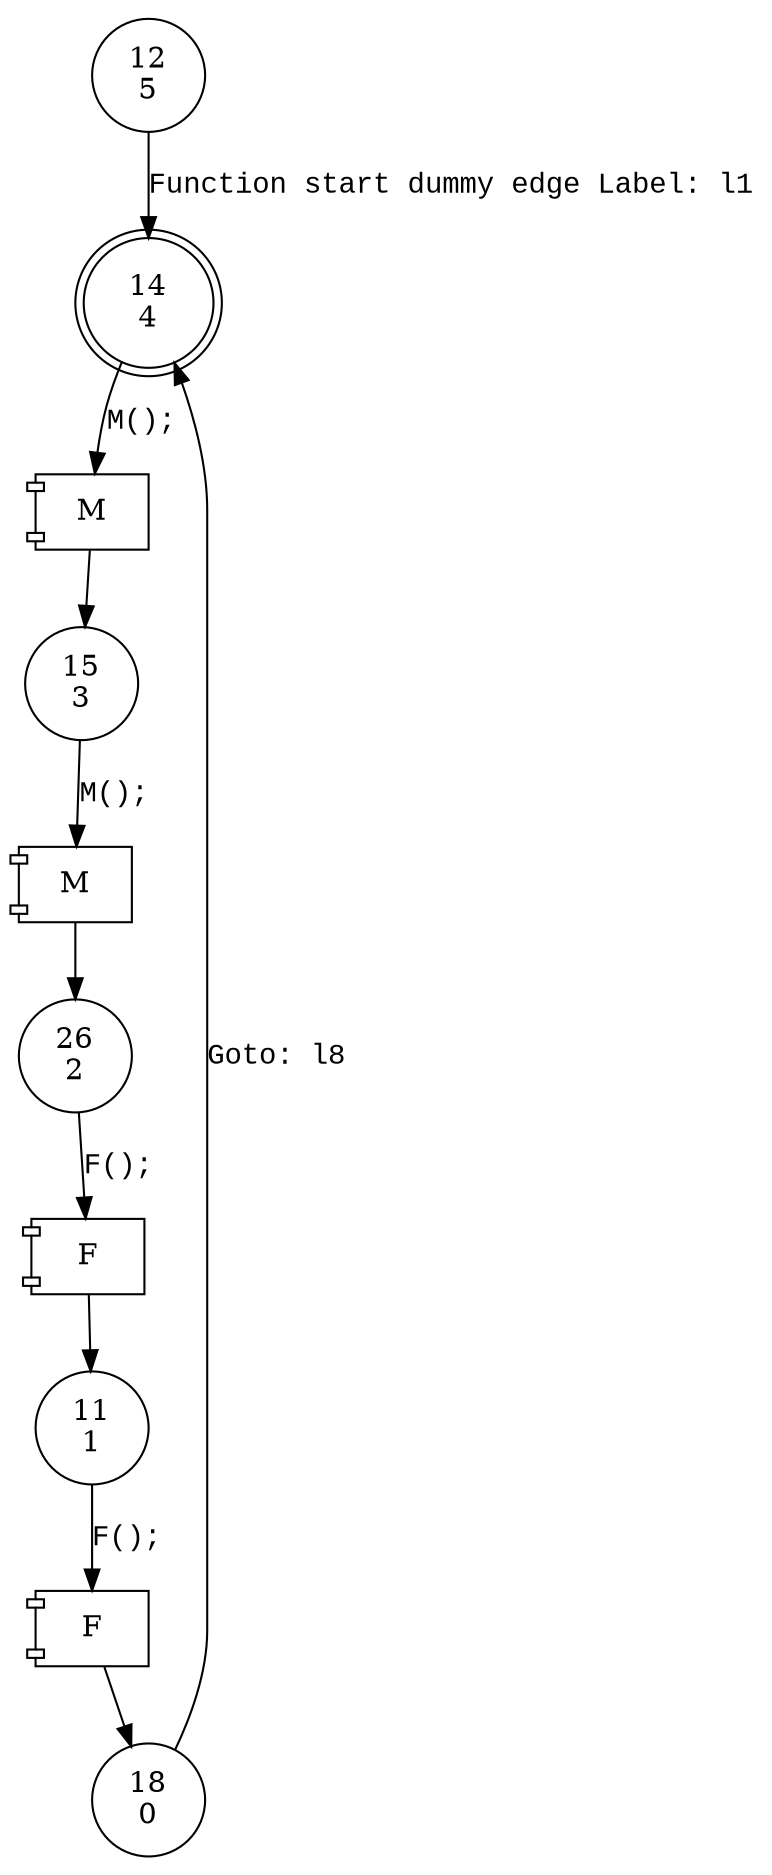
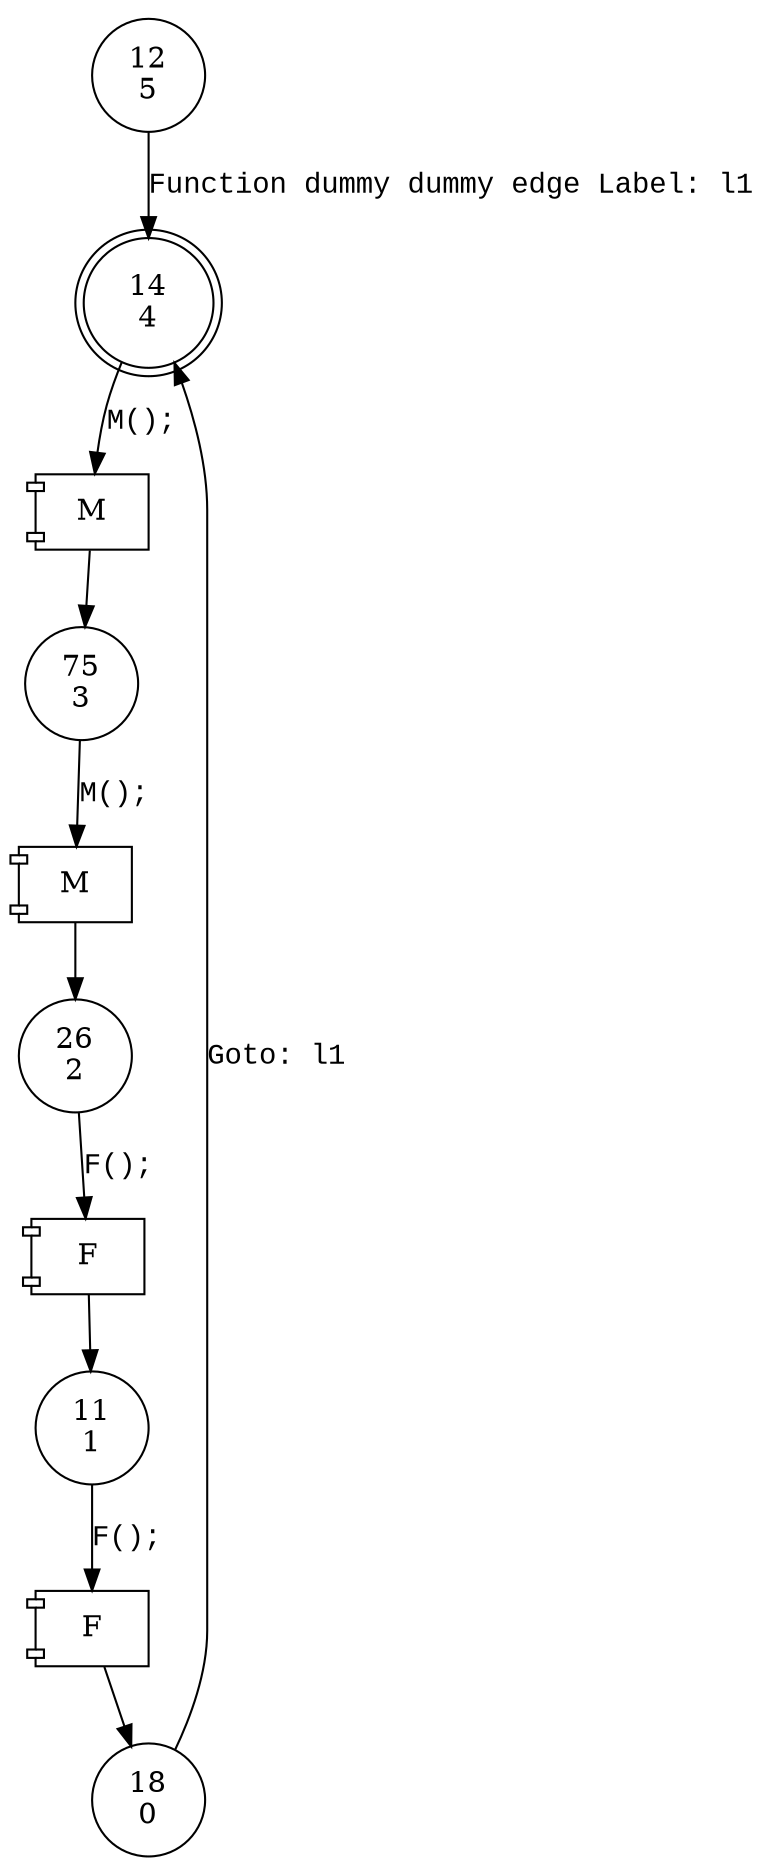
edge "12 5" -> "14 4": label "Function start dummy edge Label: l1" -> "Function dummy dummy edge Label: l1"
node "15 3": label "15 3" -> "75 3"
edge "18 0" -> "14 4": label "Goto: l8" -> "Goto: l1"
